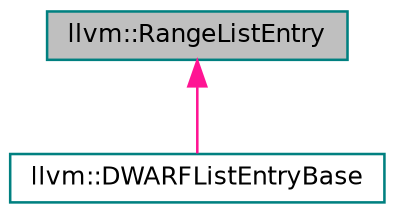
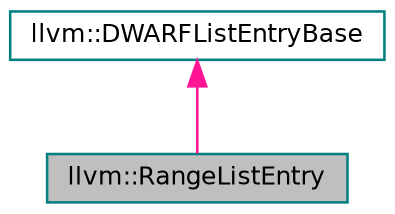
edge "llvm::DWARFListEntryBase" -> "llvm::RangeListEntry": reversed
